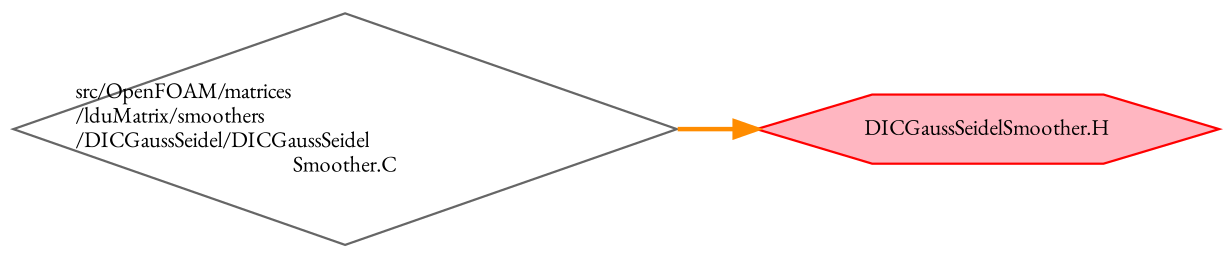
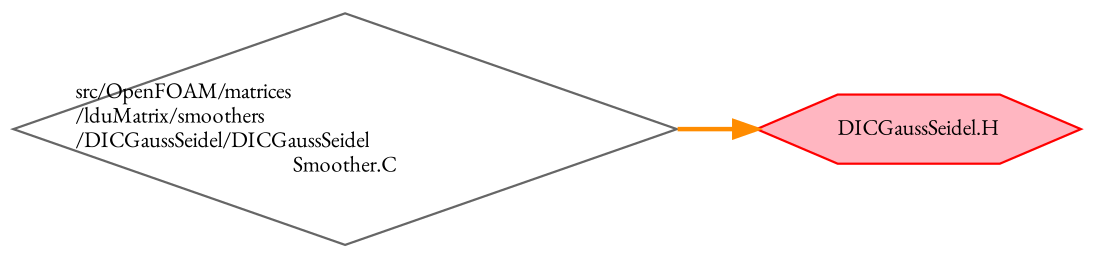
node "DICGaussSeidelSmoother.H": label "DICGaussSeidelSmoother.H" -> "DICGaussSeidel.H"
